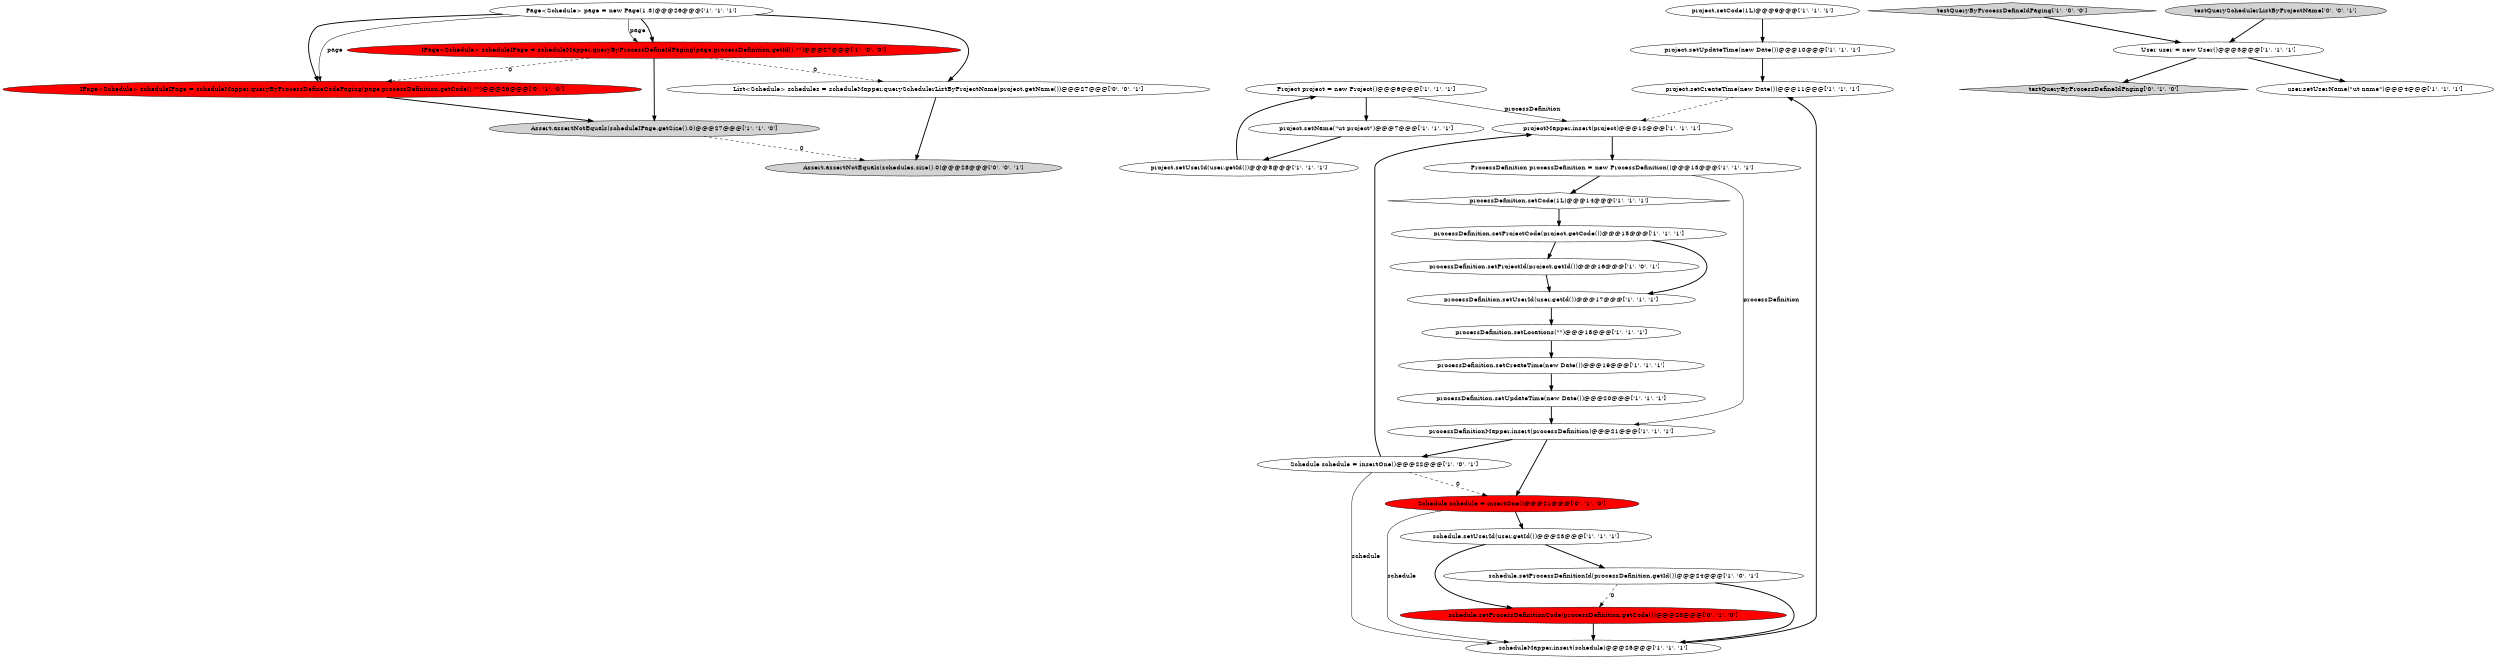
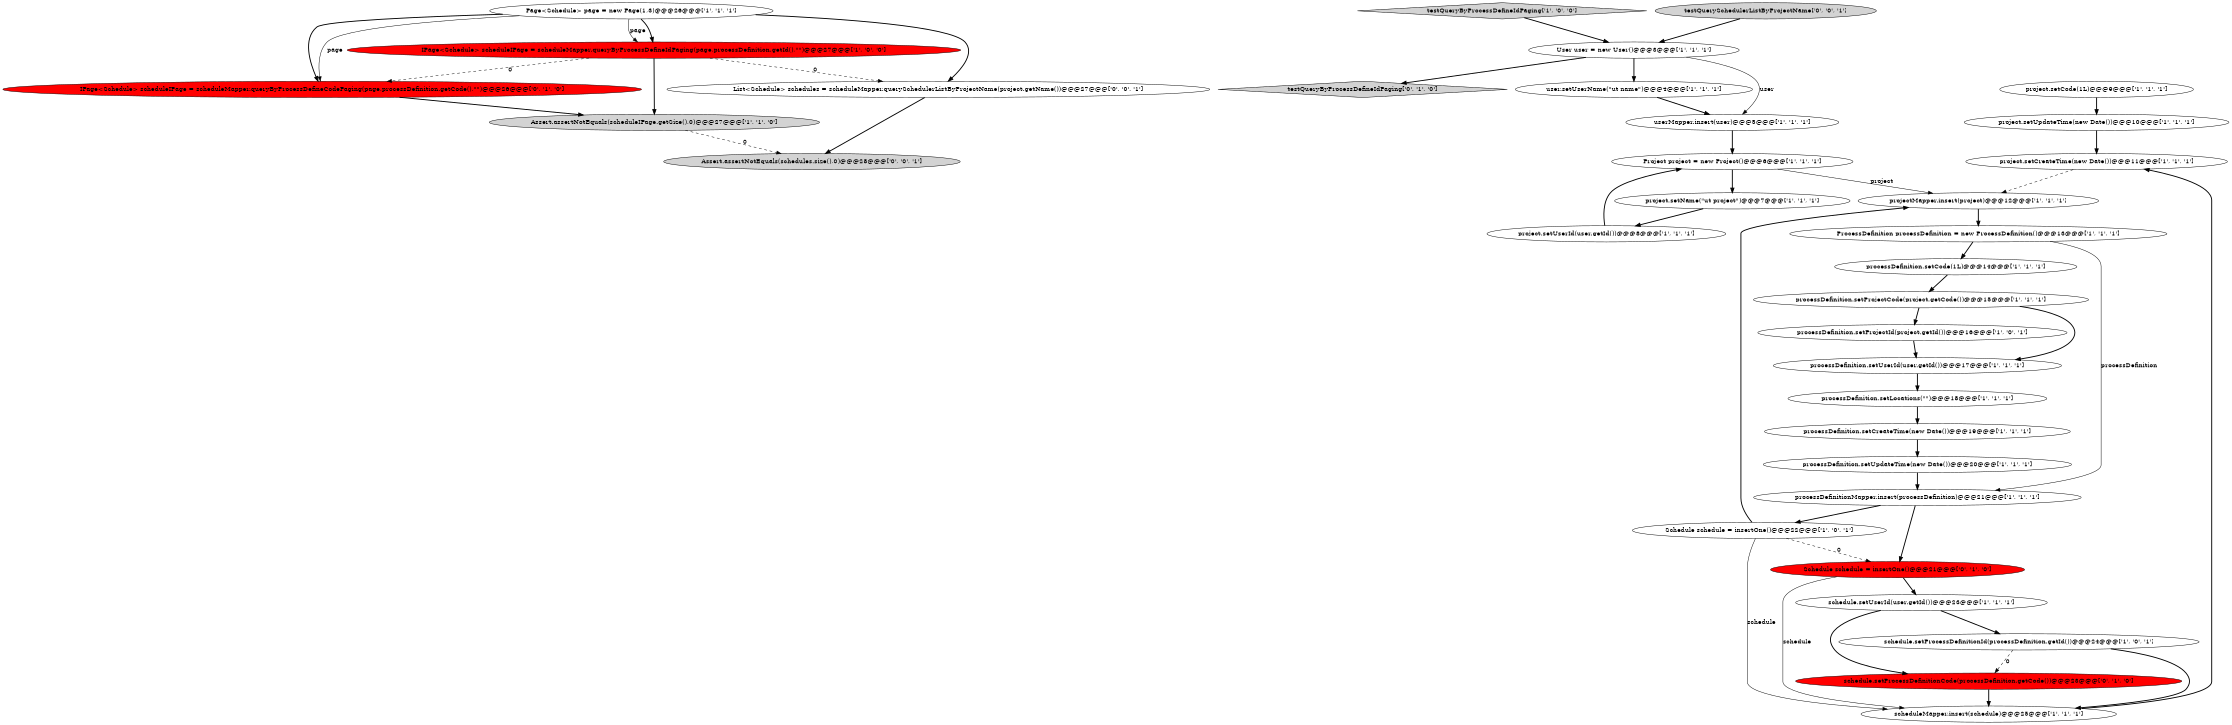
edge "Project project = new Project()@@@6@@@['1', '1', '1']" -> "projectMapper.insert(project)@@@12@@@['1', '1', '1']": label "processDefinition" -> "project"
node "userMapper.insert(user)@@@5@@@['1', '1', '1']": added
node "processDefinition.setCode(1L)@@@14@@@['1', '1', '1']": shape diamond -> ellipse
